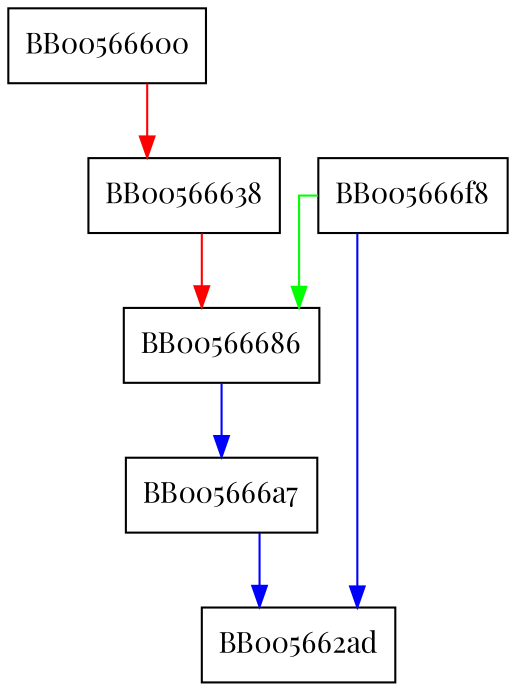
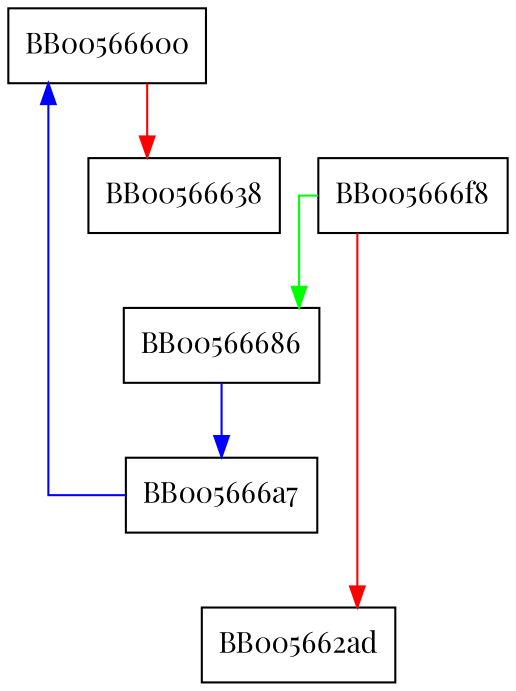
edge "BB00566638" -> "BB00566686": removed
edge "BB005666f8" -> "BB005662ad": color blue -> red
edge "BB005666a7" -> "BB005662ad": now "BB005666a7" -> "BB00566600"
